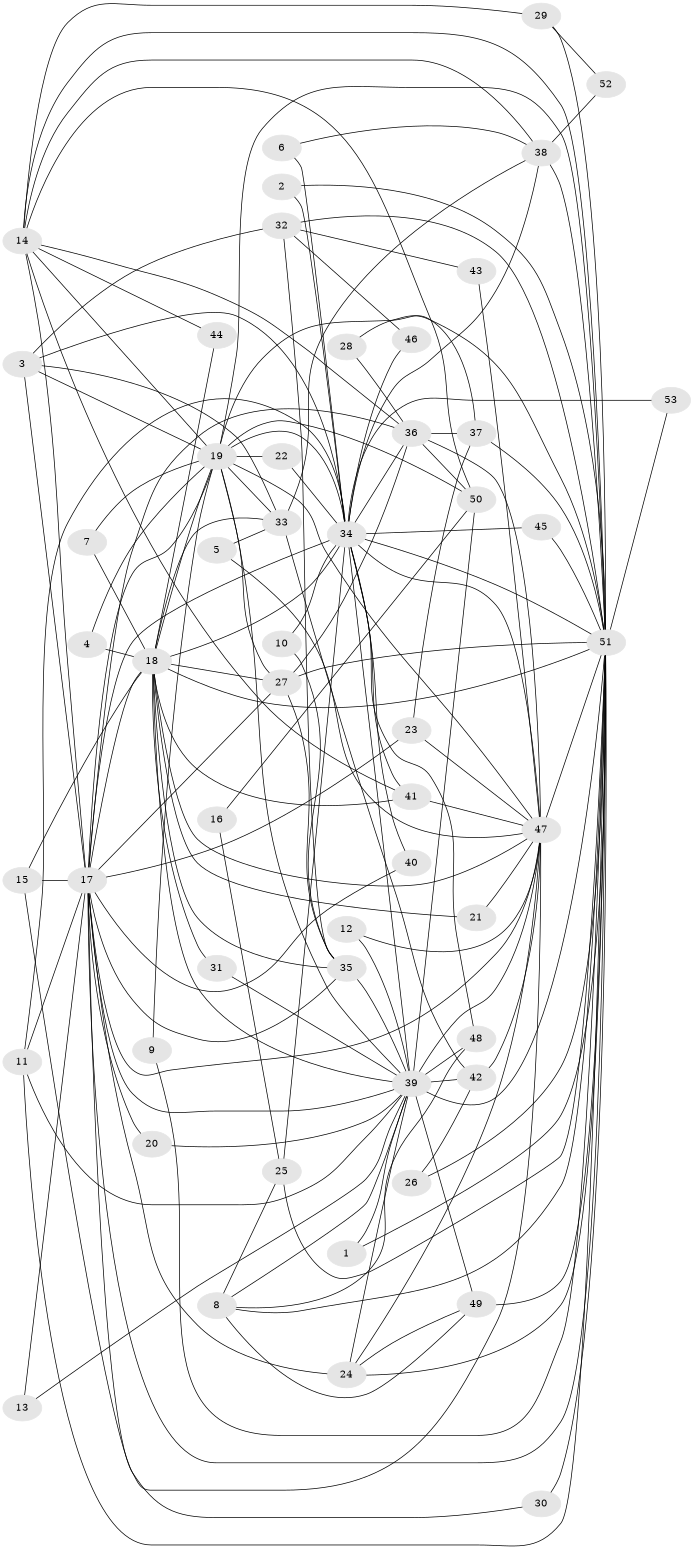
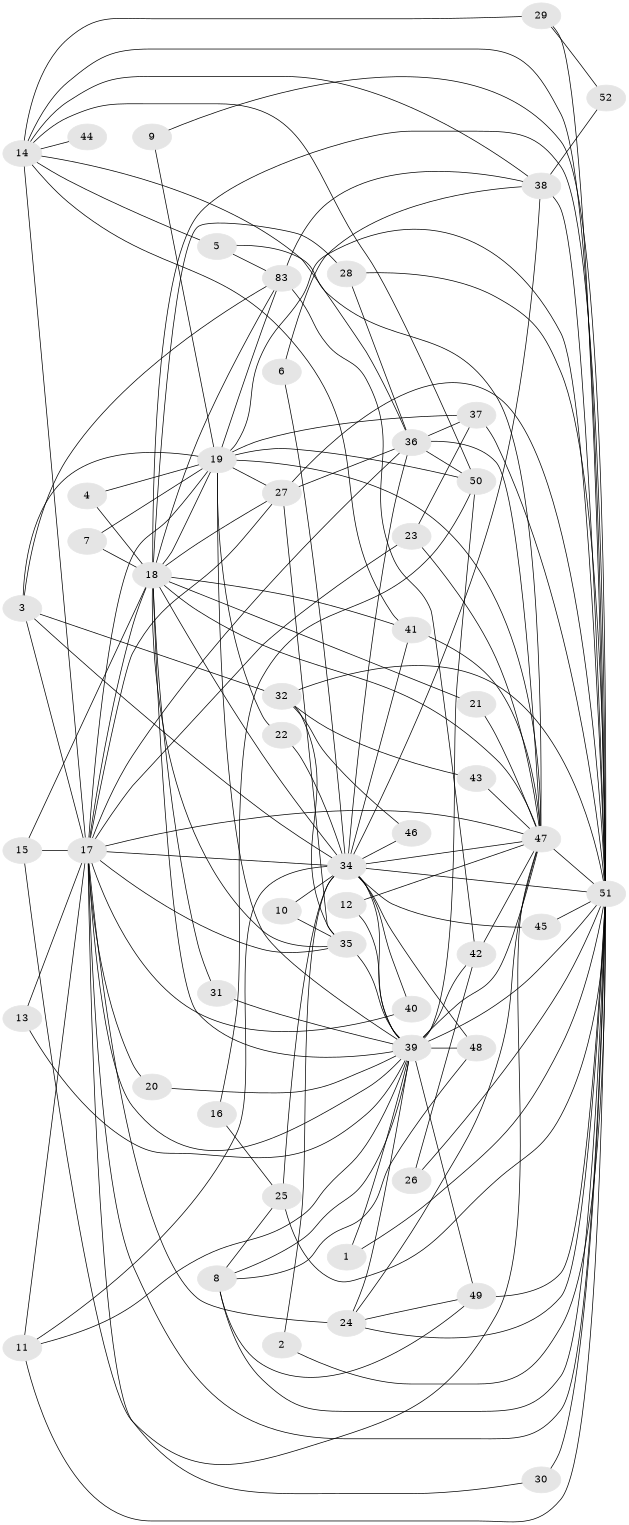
edge "14" -- "19": now "14" -- "5"
node "53": removed
edge "19" -- "34": removed
edge "44" -- "18": now "28" -- "18"
node "33": label "33" -> "83"
